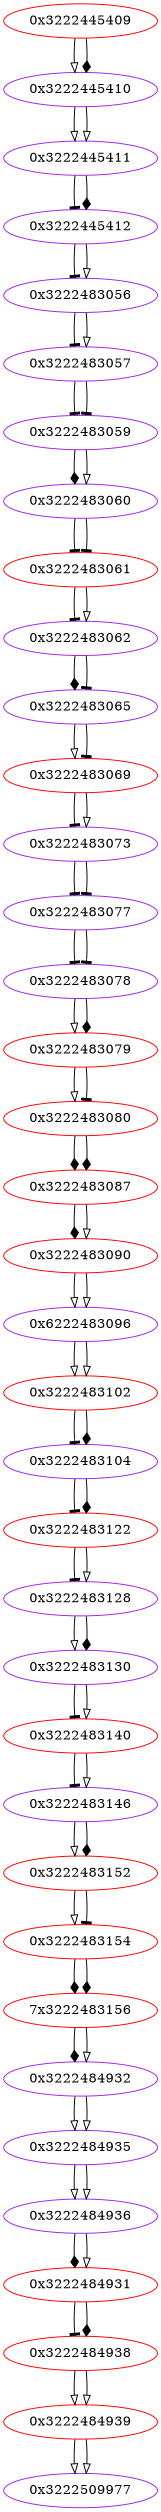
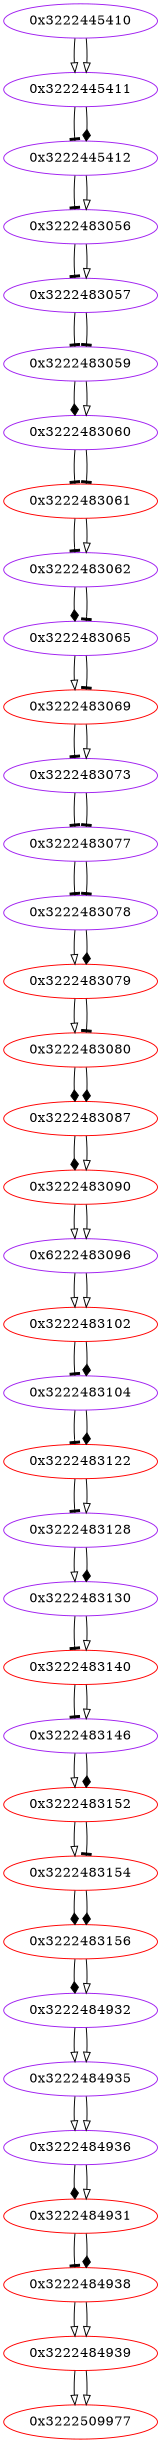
node "0x3222445409": removed
node "7x3222483156": label "7x3222483156" -> "0x3222483156"
node "0x3222509977": color purple -> red
